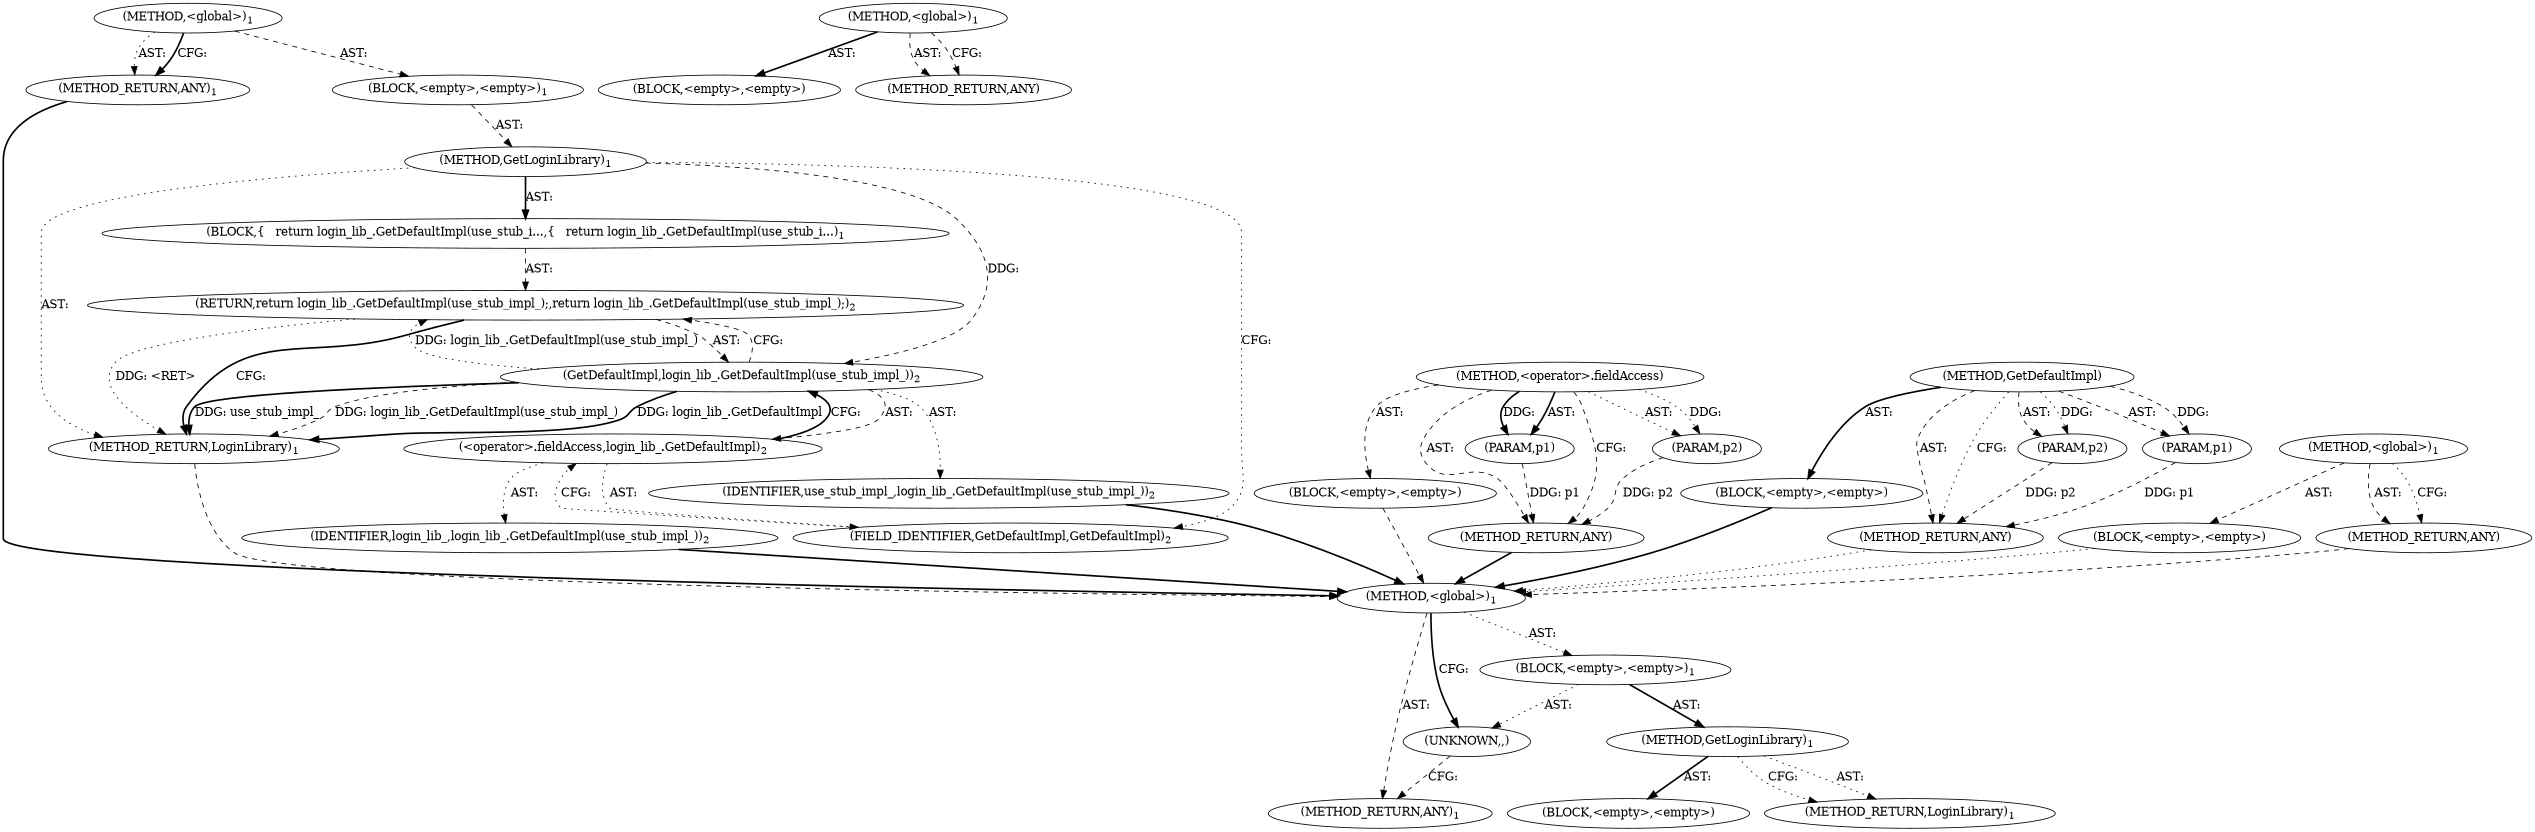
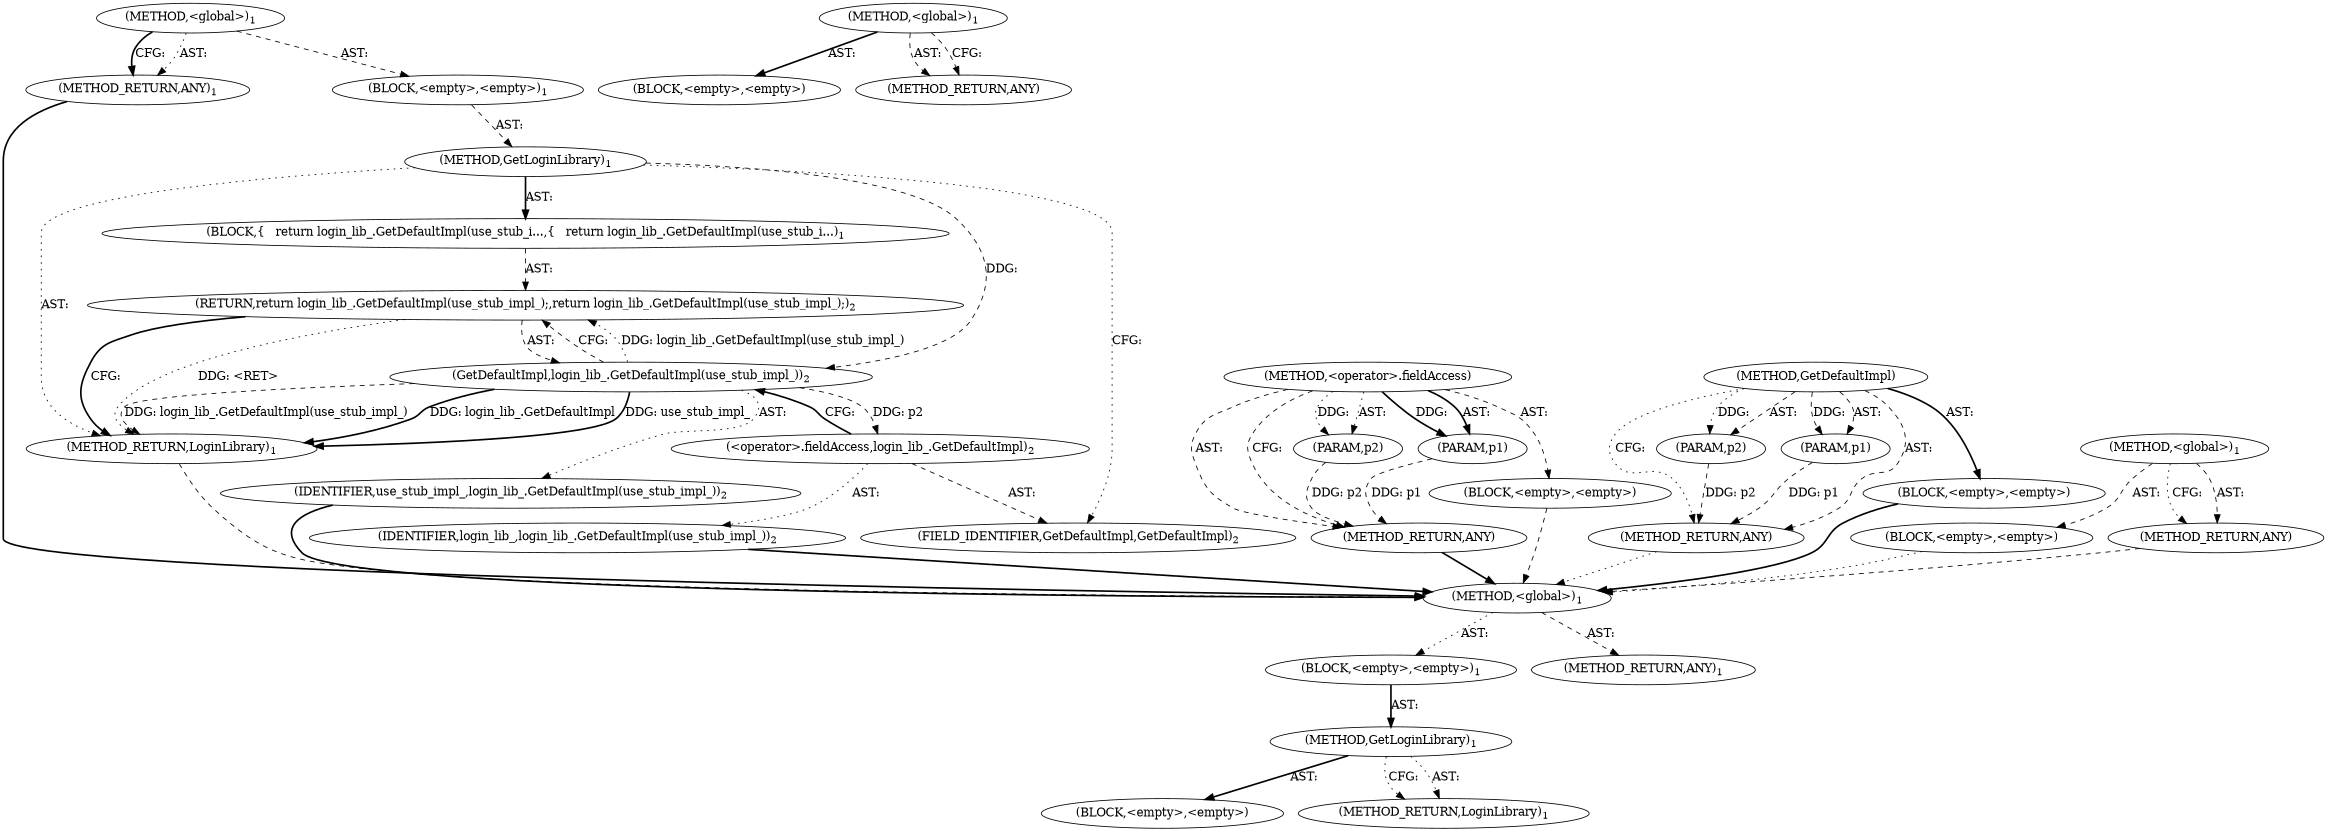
edge "(GetDefaultImpl,login_lib_.GetDefaultImpl(use_stub_impl_))" -> "(<operator>.fieldAccess,login_lib_.GetDefaultImpl)": label "AST: " -> "DDG: p2"
edge "(FIELD_IDENTIFIER,GetDefaultImpl,GetDefaultImpl)" -> "(<operator>.fieldAccess,login_lib_.GetDefaultImpl)": removed, label "CFG:"
edge "(<operator>.fieldAccess,login_lib_.GetDefaultImpl)" -> "(FIELD_IDENTIFIER,GetDefaultImpl,GetDefaultImpl)": style dotted -> dashed
node "(UNKNOWN,,)": removed
